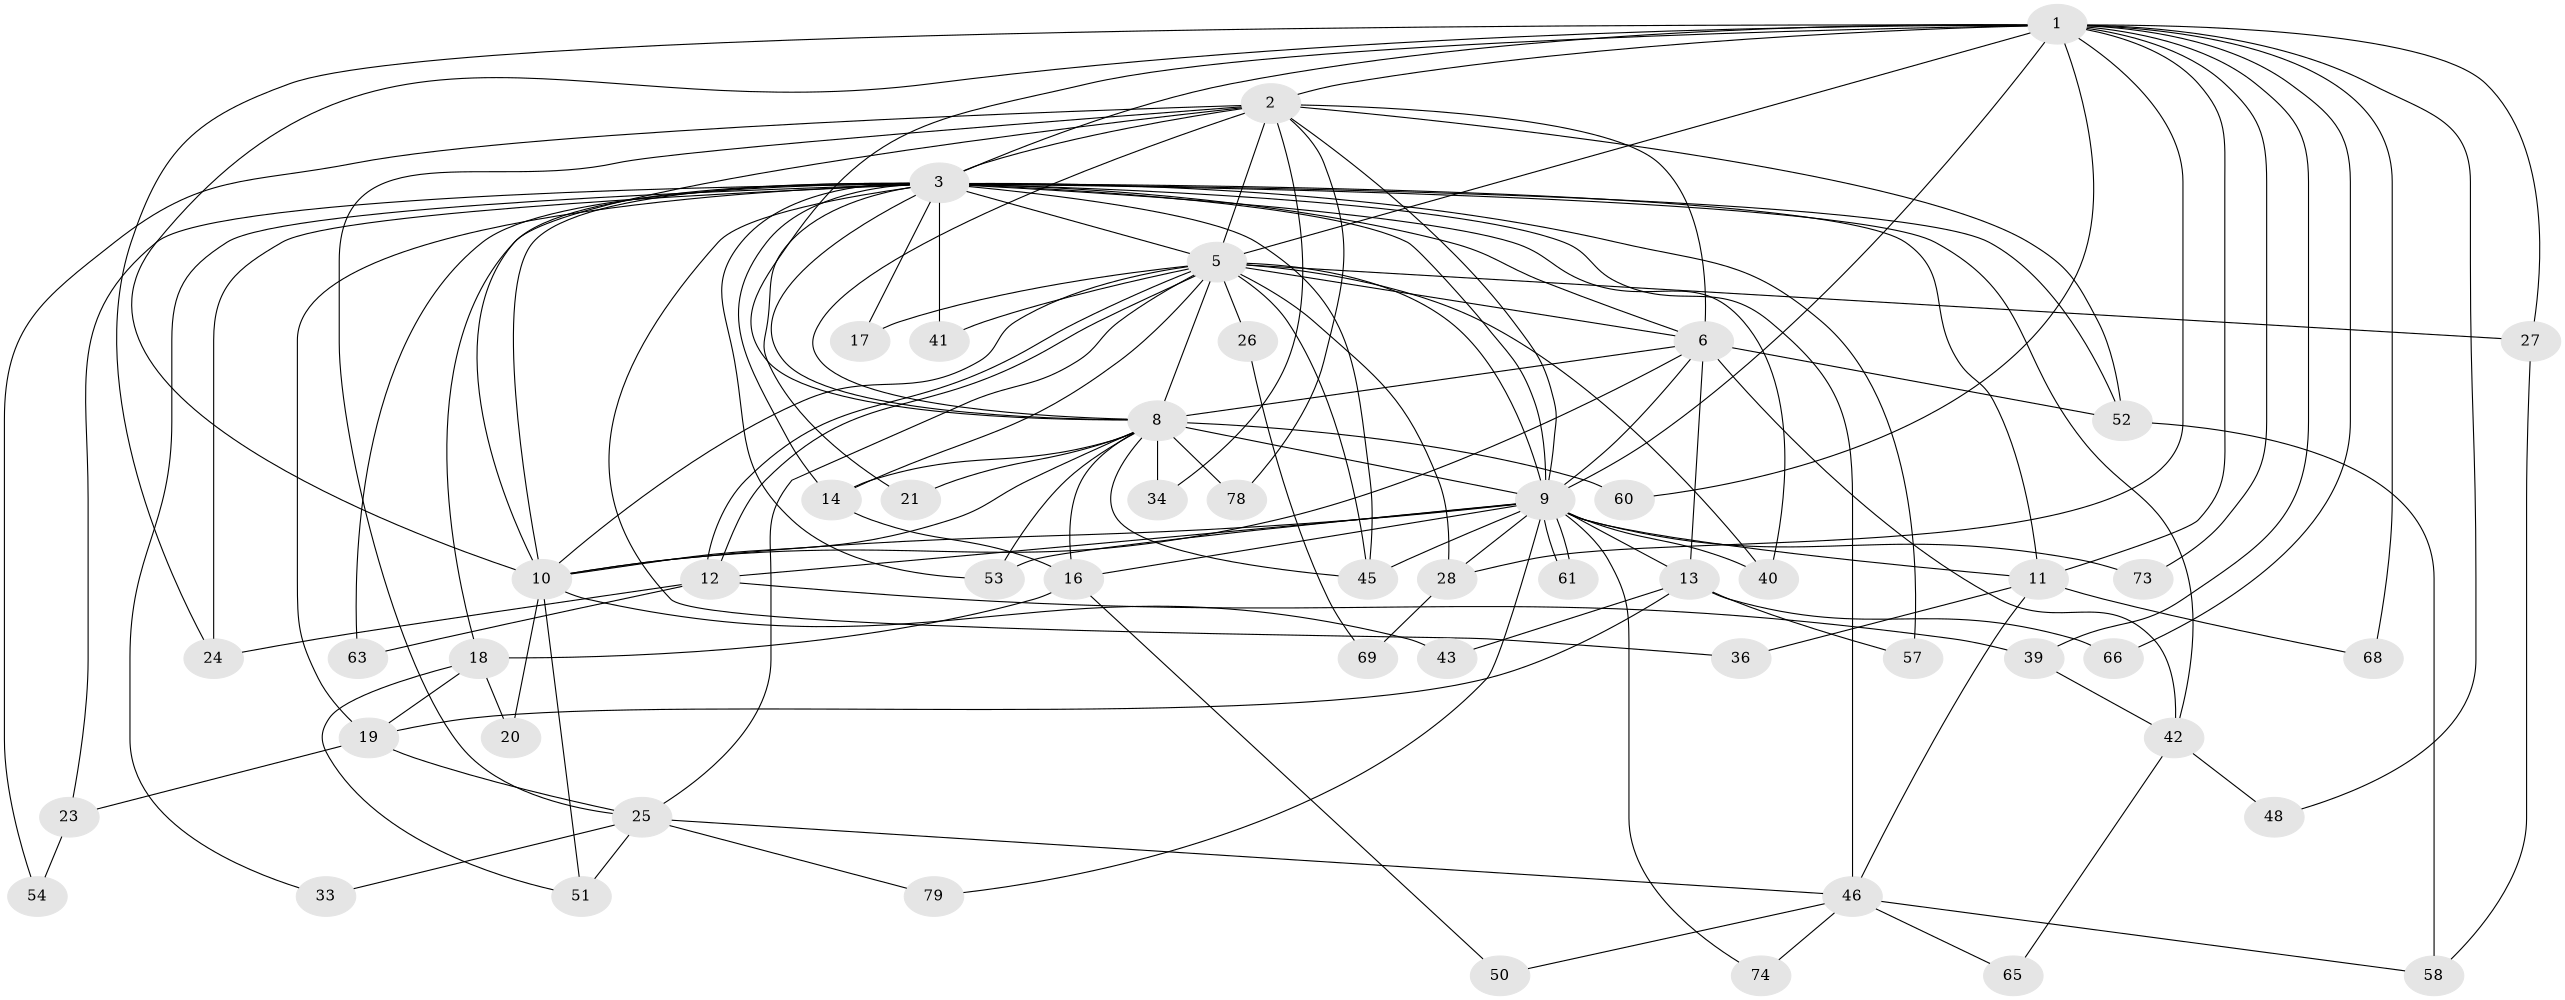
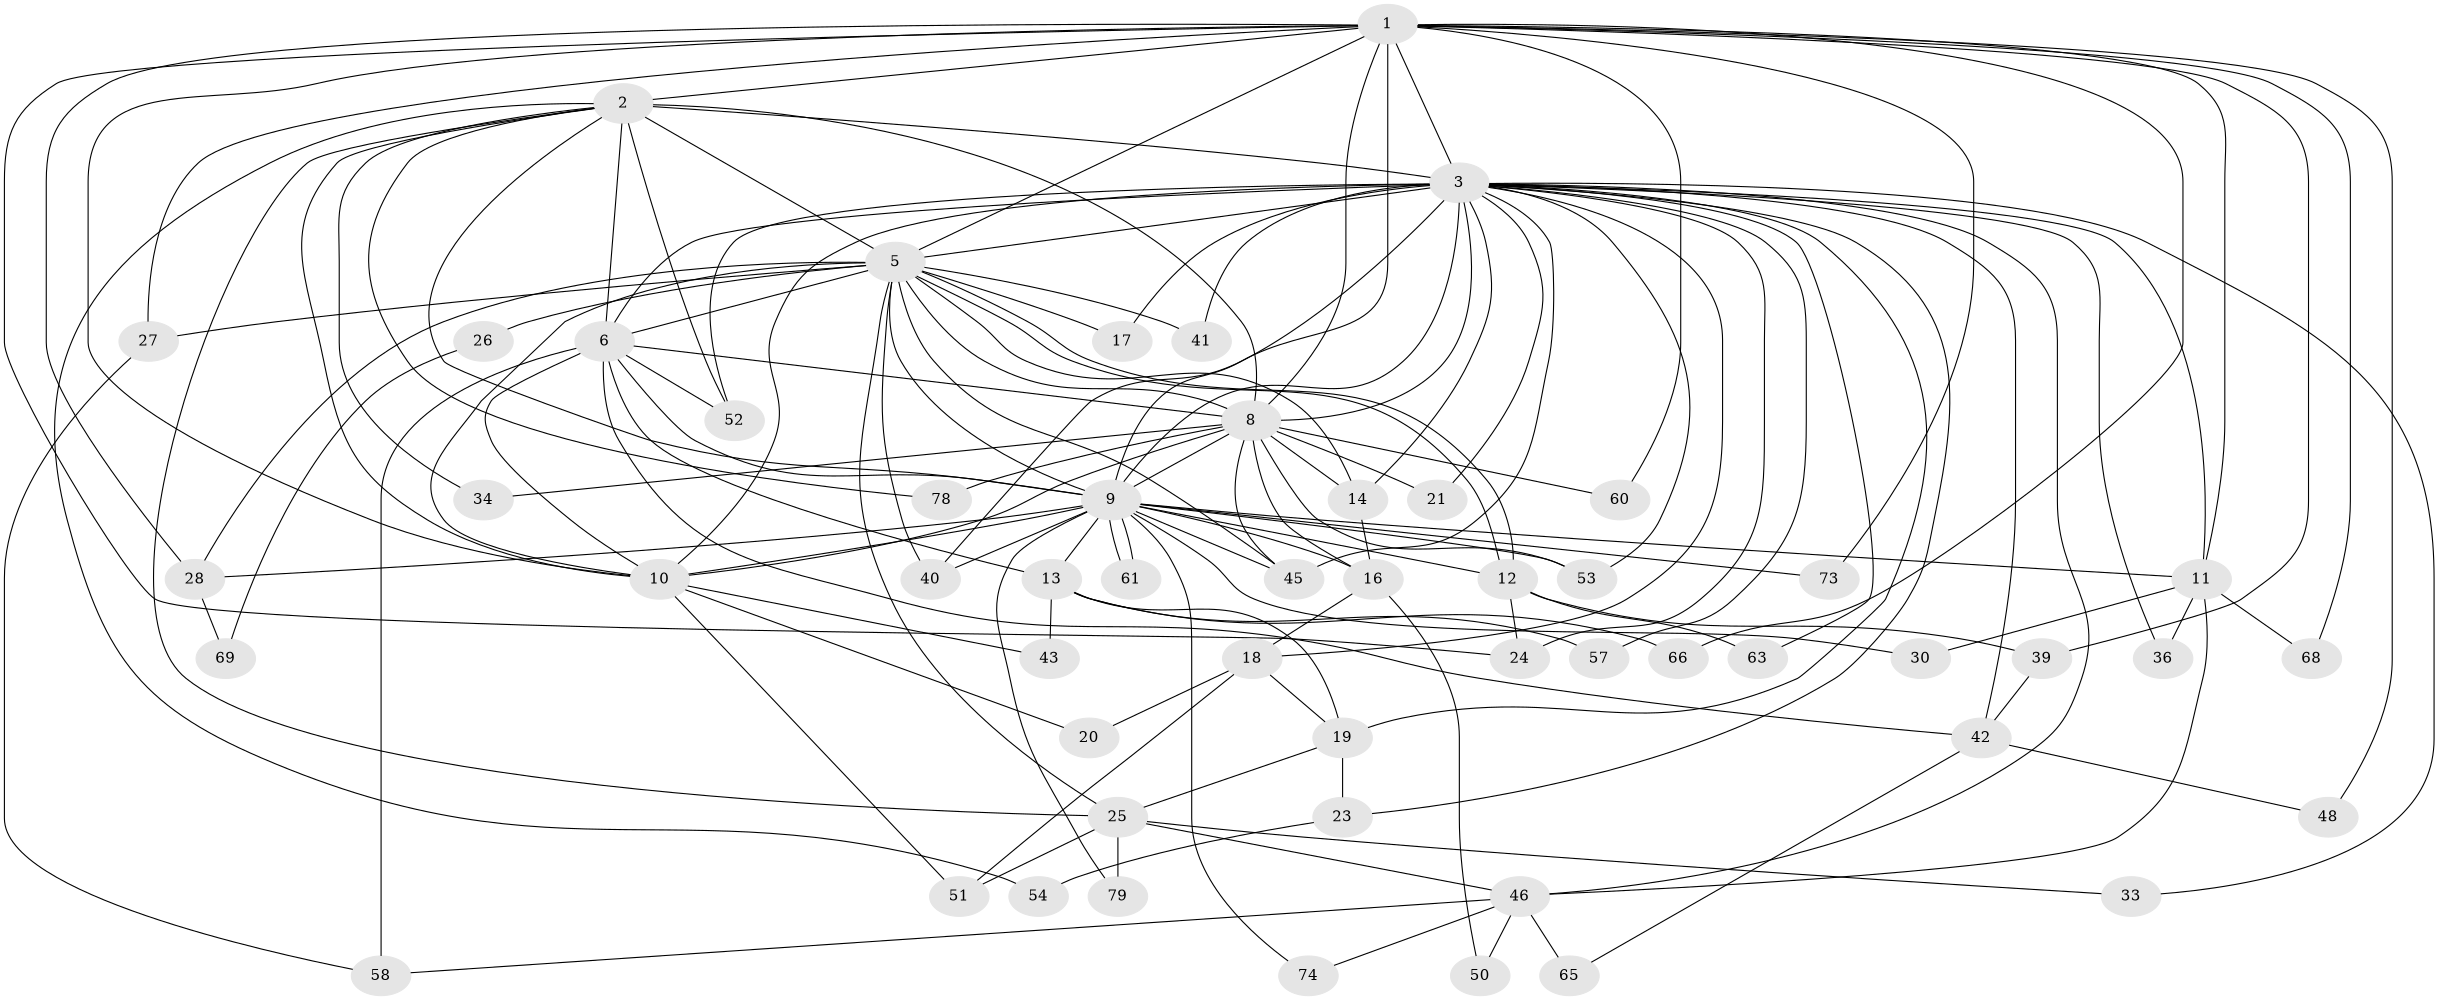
edge "52" -- "58": now "6" -- "58"
node "30": added
